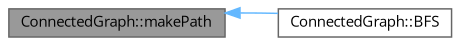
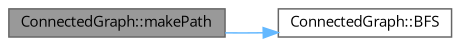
edge "ConnectedGraph::BFS" -> "ConnectedGraph::makePath": reversed
